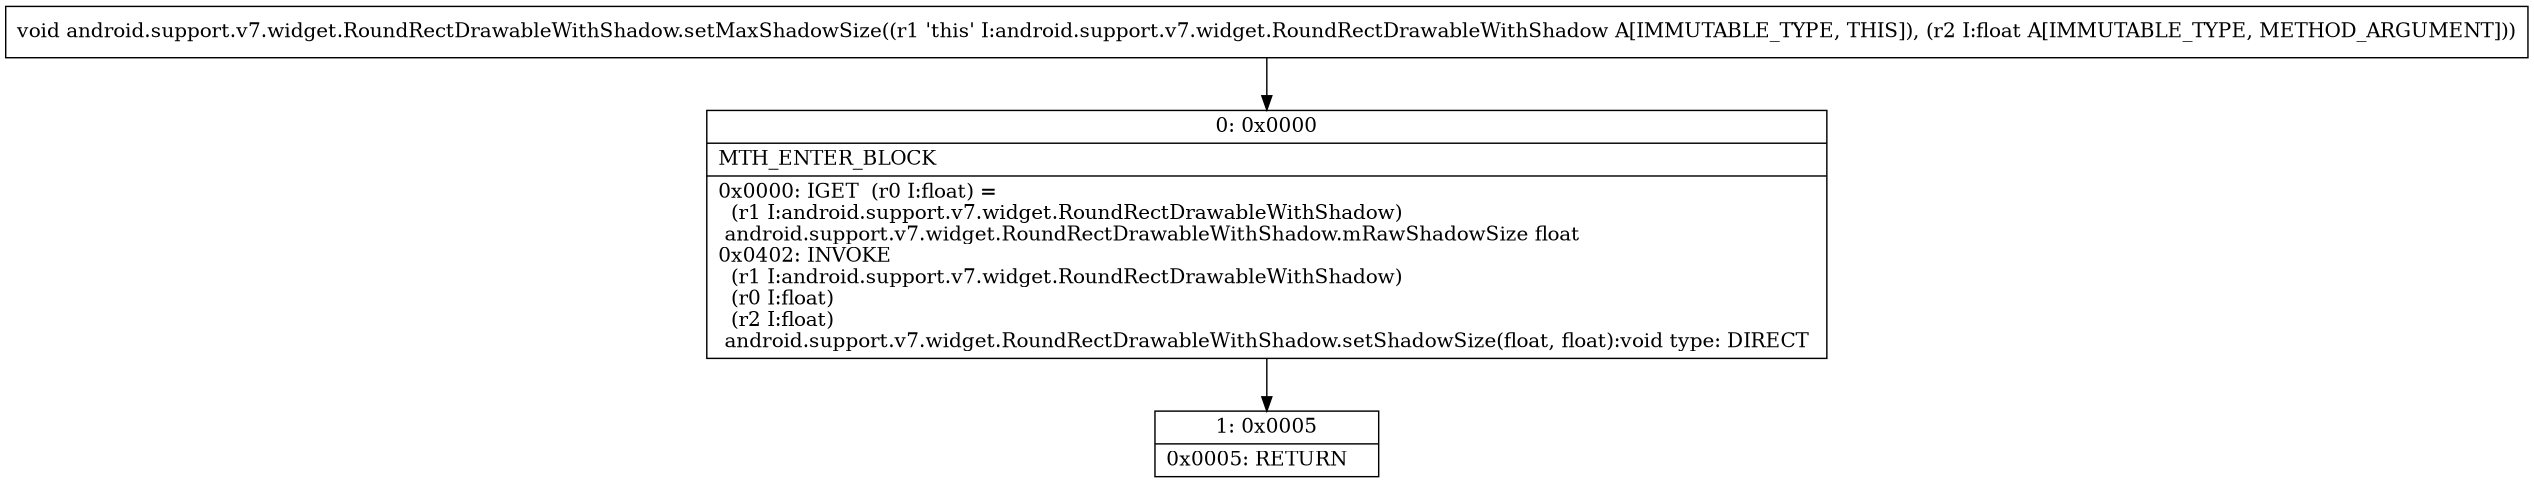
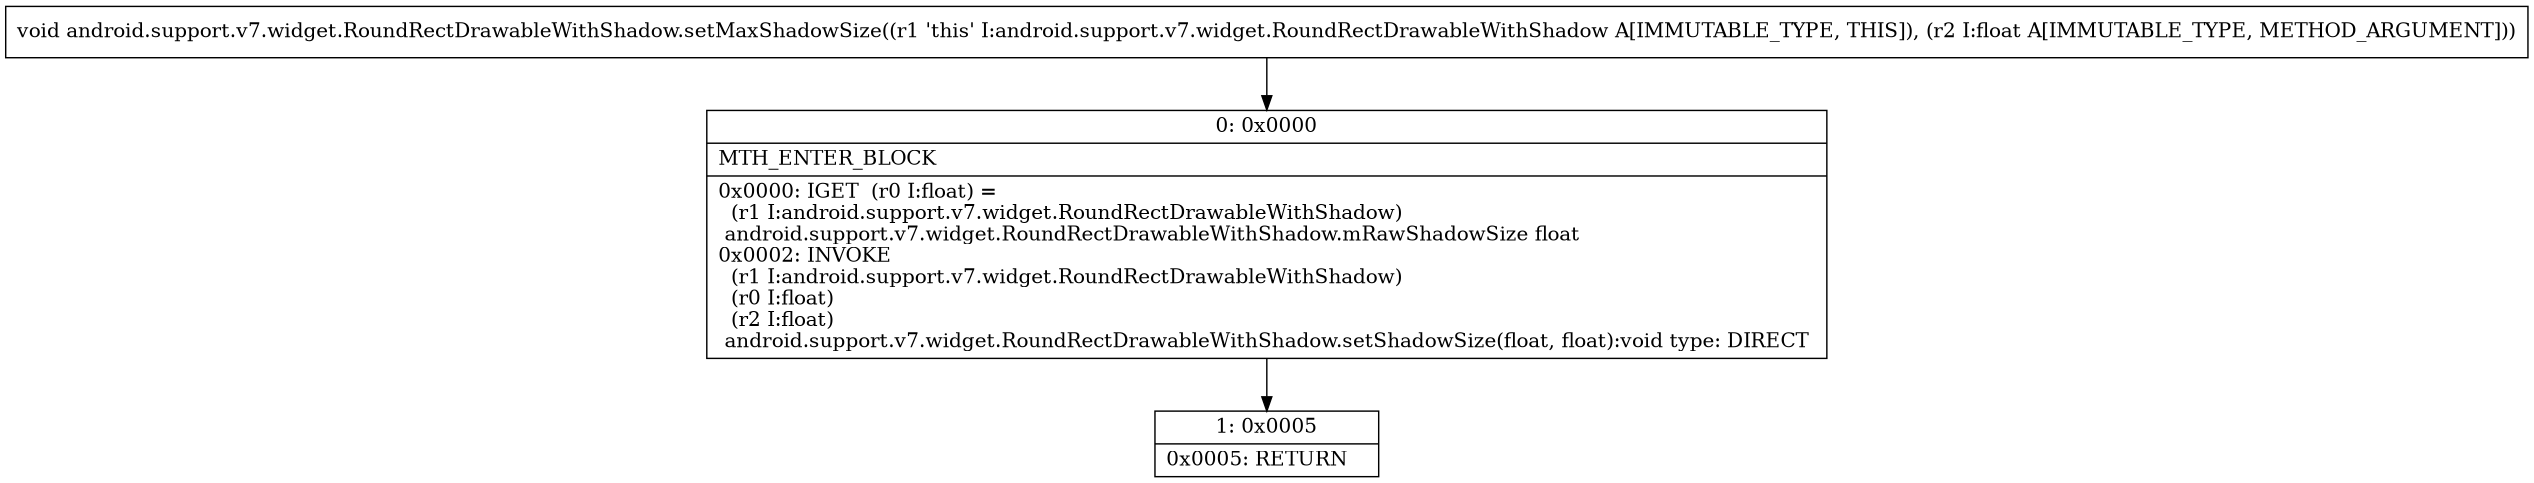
node "0: 0x0000": text "0x0402: INVOKE" -> "0x0002: INVOKE"
